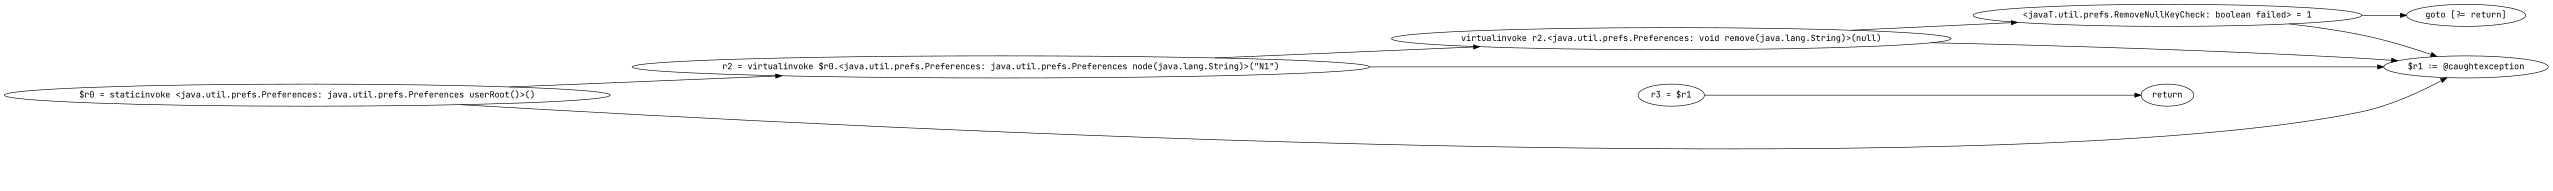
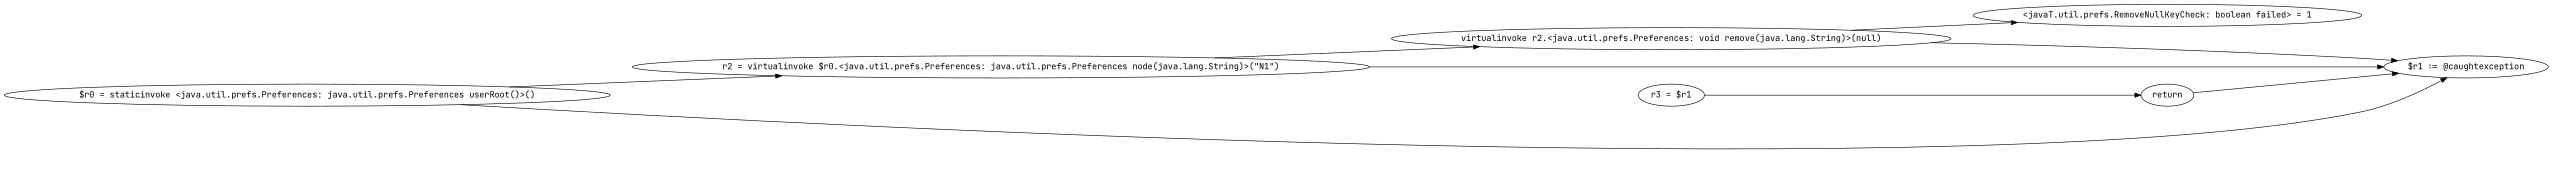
node "goto [?= return]": removed
edge "<javaT.util.prefs.RemoveNullKeyCheck: boolean failed> = 1" -> "$r1 := @caughtexception": now "return" -> "$r1 := @caughtexception"
